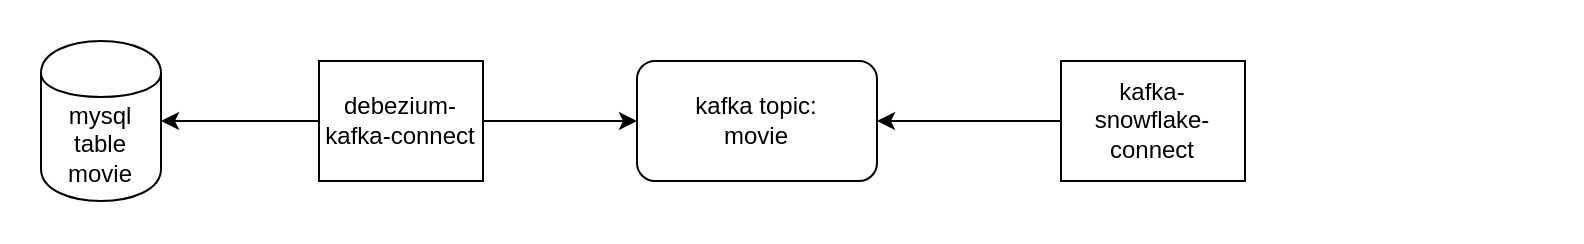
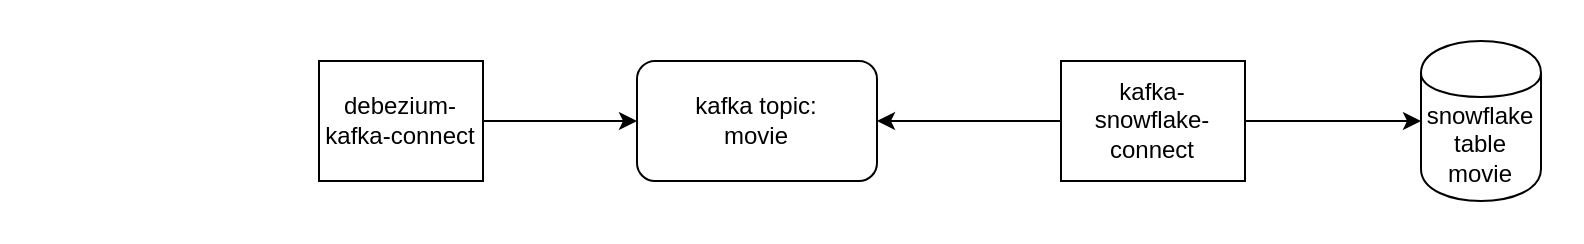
node "mysql table movie": removed
edge "debezium-kafka-connect" -> "mysql table movie": removed
edge "kafka-snowflake-connect" -> "snowflake table movie": added
node "snowflake table movie": added
